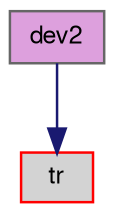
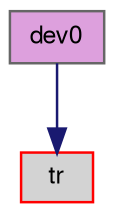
node "dev2": label "dev2" -> "dev0"
